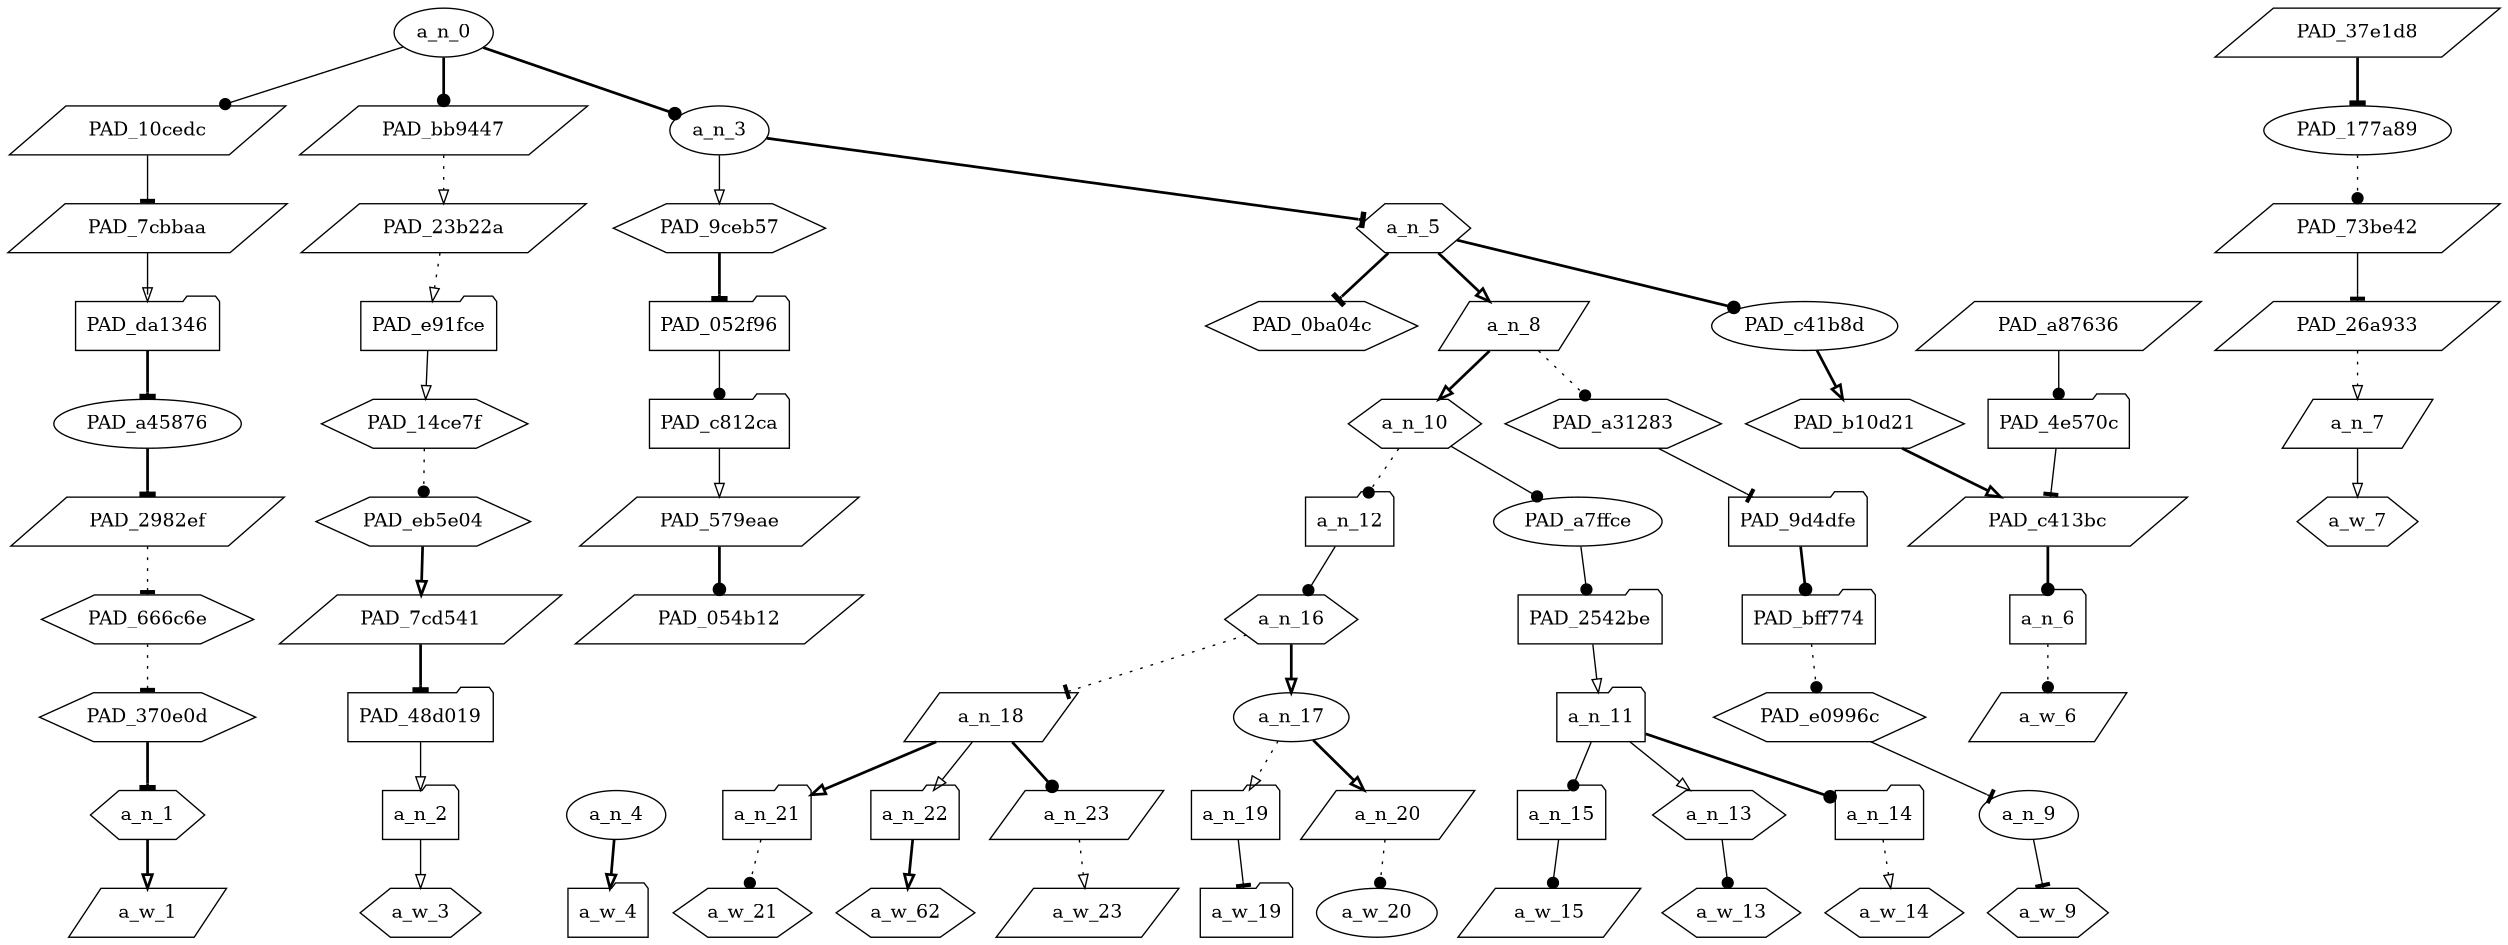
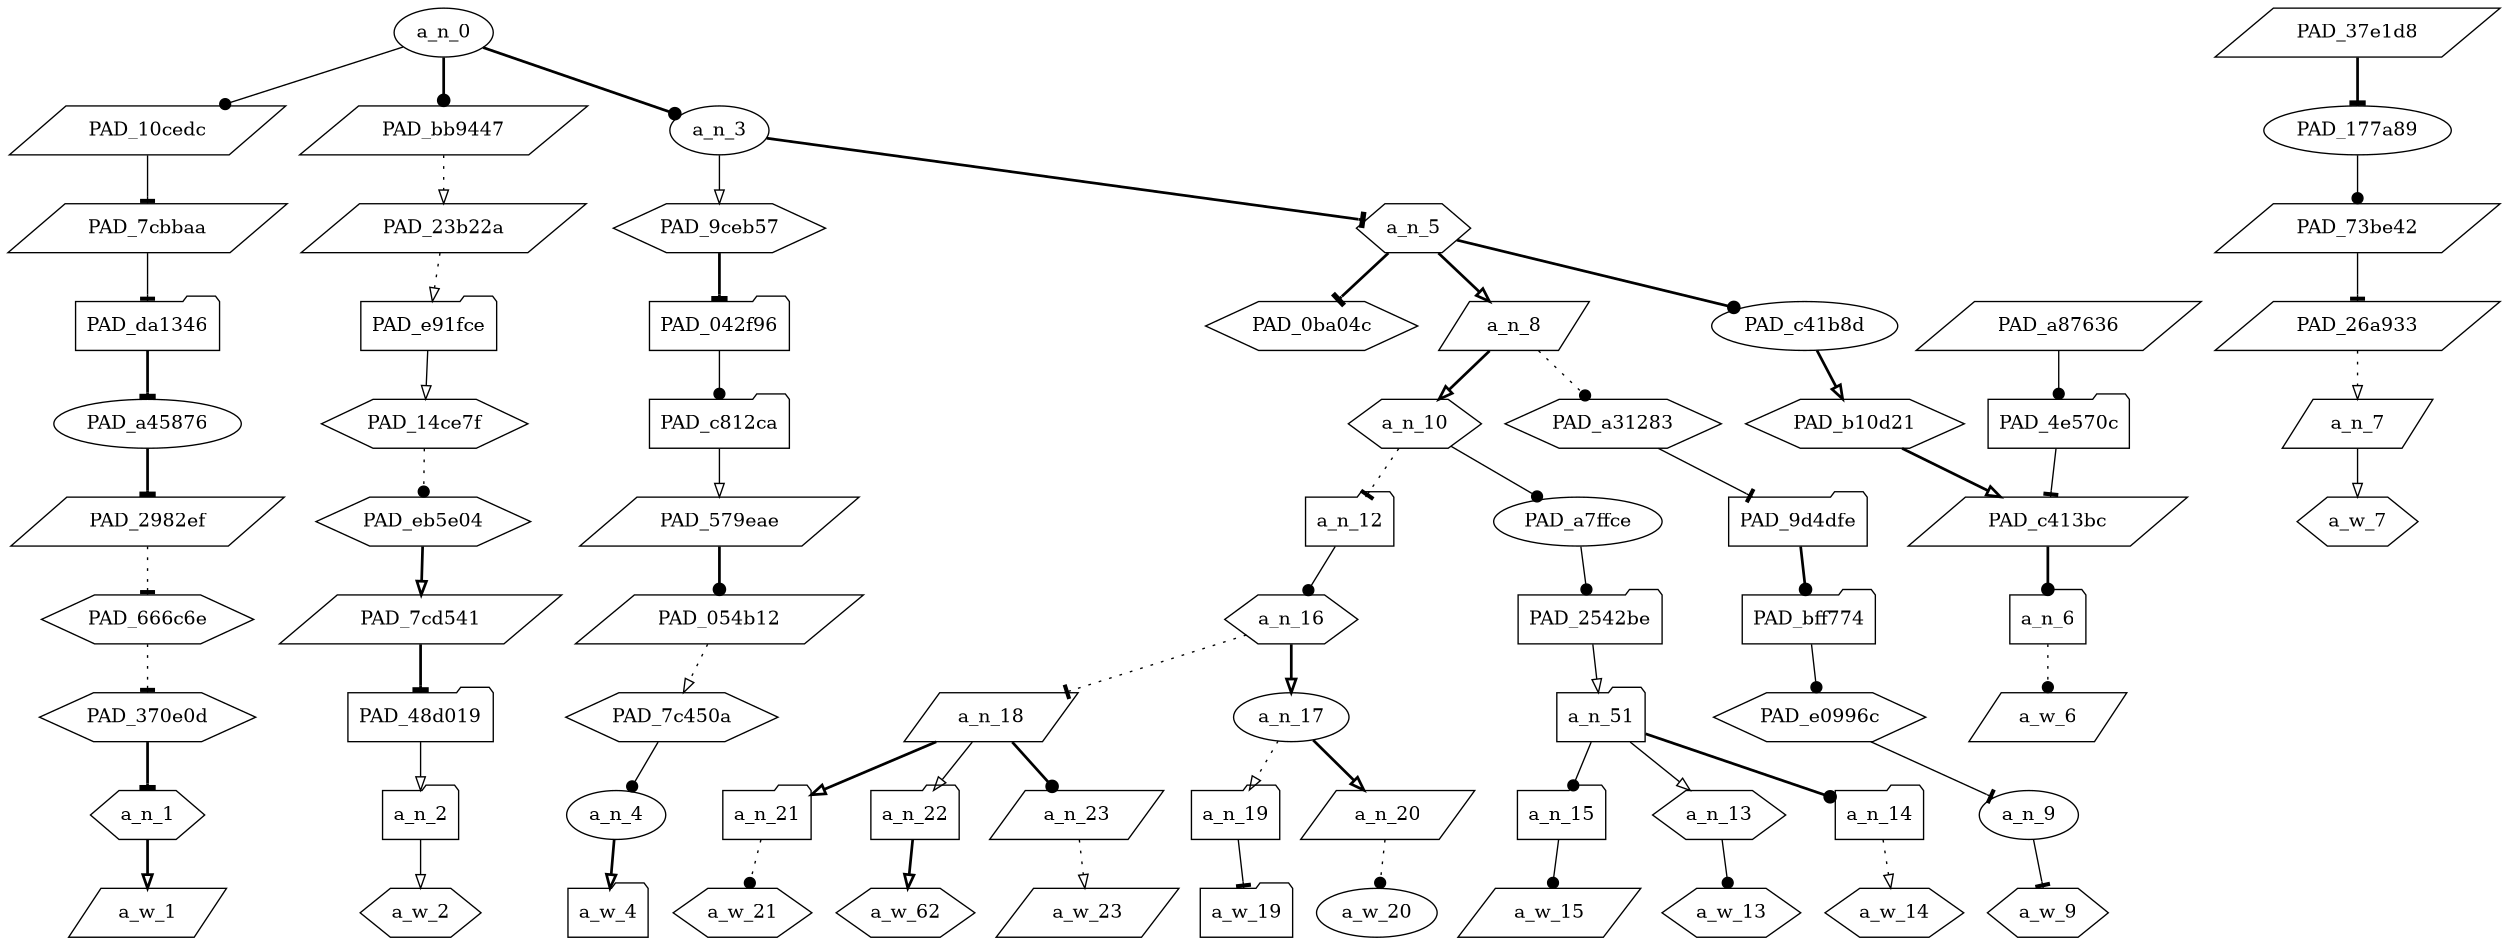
edge "PAD_177a89" -> "PAD_73be42": style dotted -> solid
edge "PAD_7cbbaa" -> "PAD_da1346": arrowhead onormal -> tee
node "PAD_052f96": label "PAD_052f96" -> "PAD_042f96"
edge "a_n_10" -> "a_n_12": arrowhead dot -> tee
edge "PAD_bff774" -> "PAD_e0996c": style dotted -> solid
node "PAD_7c450a": added
node "a_n_11": label "a_n_11" -> "a_n_51"
node "a_w_3": label "a_w_3" -> "a_w_2"
